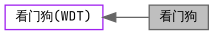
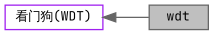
node "看门狗": label "看门狗" -> "wdt"
